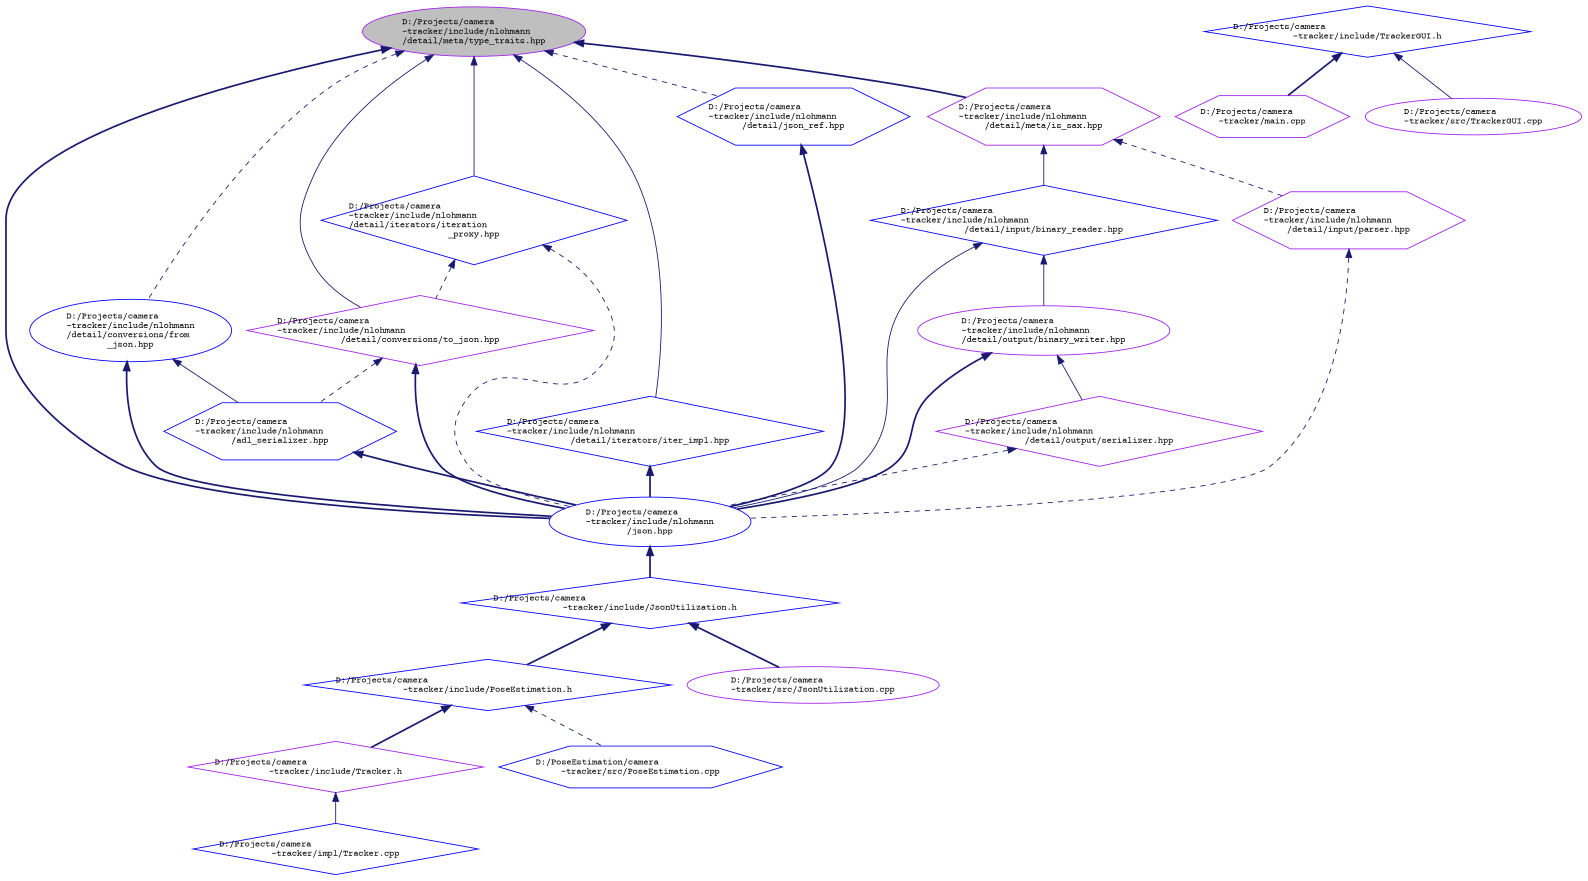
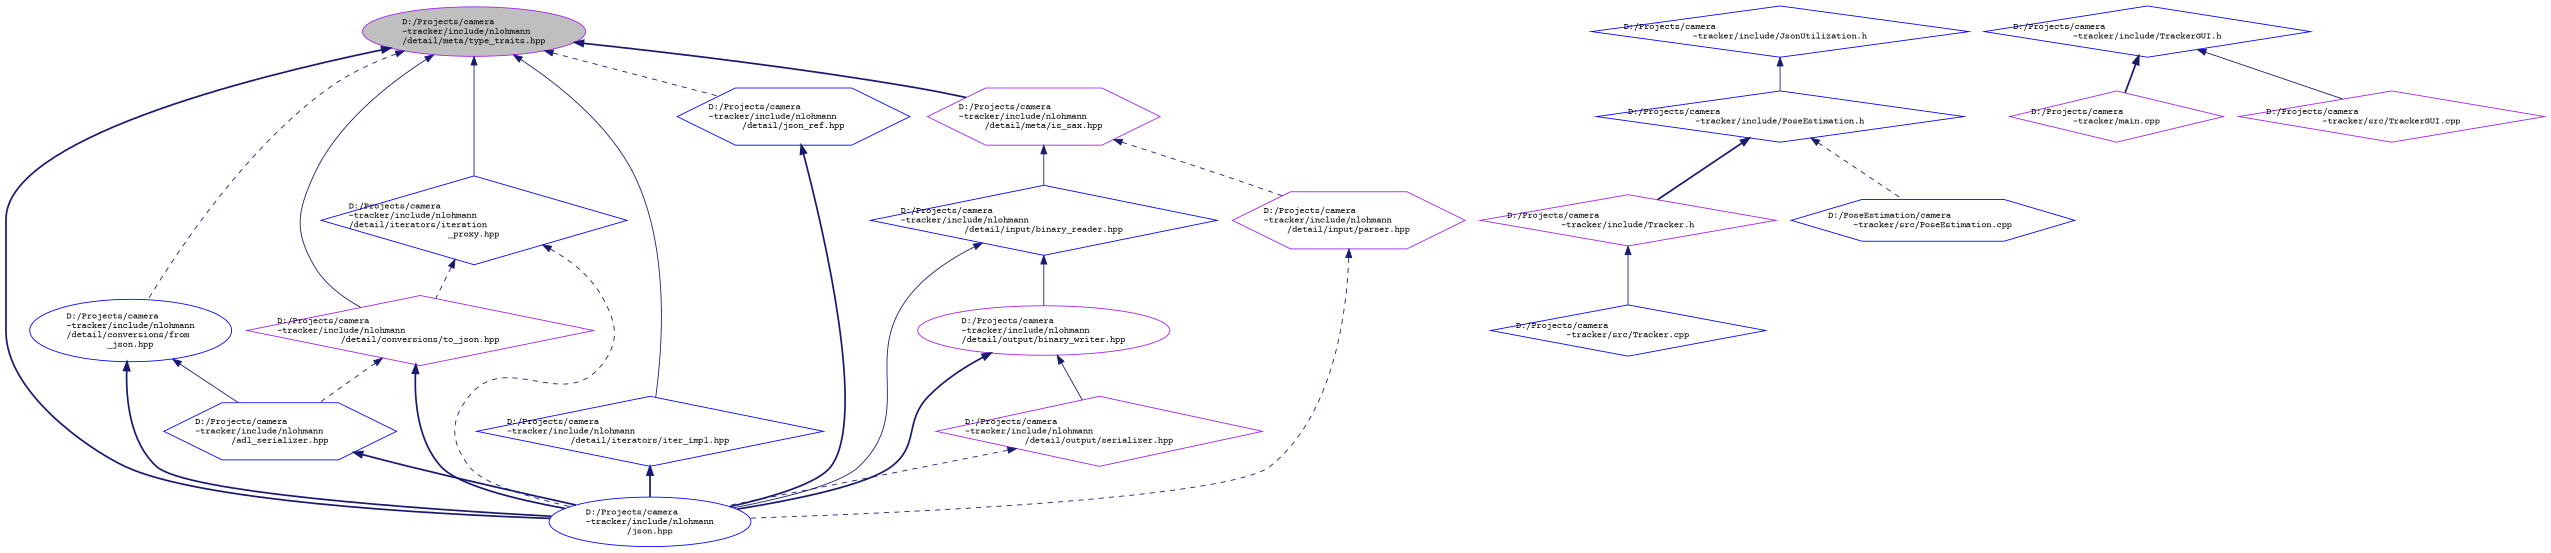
node "D:/Projects/camera -tracker/main.cpp": shape hexagon -> diamond
node "D:/Projects/camera -tracker/src/TrackerGUI.cpp": shape ellipse -> diamond
edge "D:/Projects/camera -tracker/include/JsonUtilization.h" -> "D:/Projects/camera -tracker/include/nlohmann /json.hpp": removed
edge "D:/Projects/camera -tracker/include/PoseEstimation.h" -> "D:/Projects/camera -tracker/include/JsonUtilization.h": style bold -> solid
node "D:/Projects/camera -tracker/src/JsonUtilization.cpp": removed
node "D:/Projects/camera -tracker/impl/Tracker.cpp": label "D:/Projects/camera -tracker/impl/Tracker.cpp" -> "D:/Projects/camera -tracker/src/Tracker.cpp"
